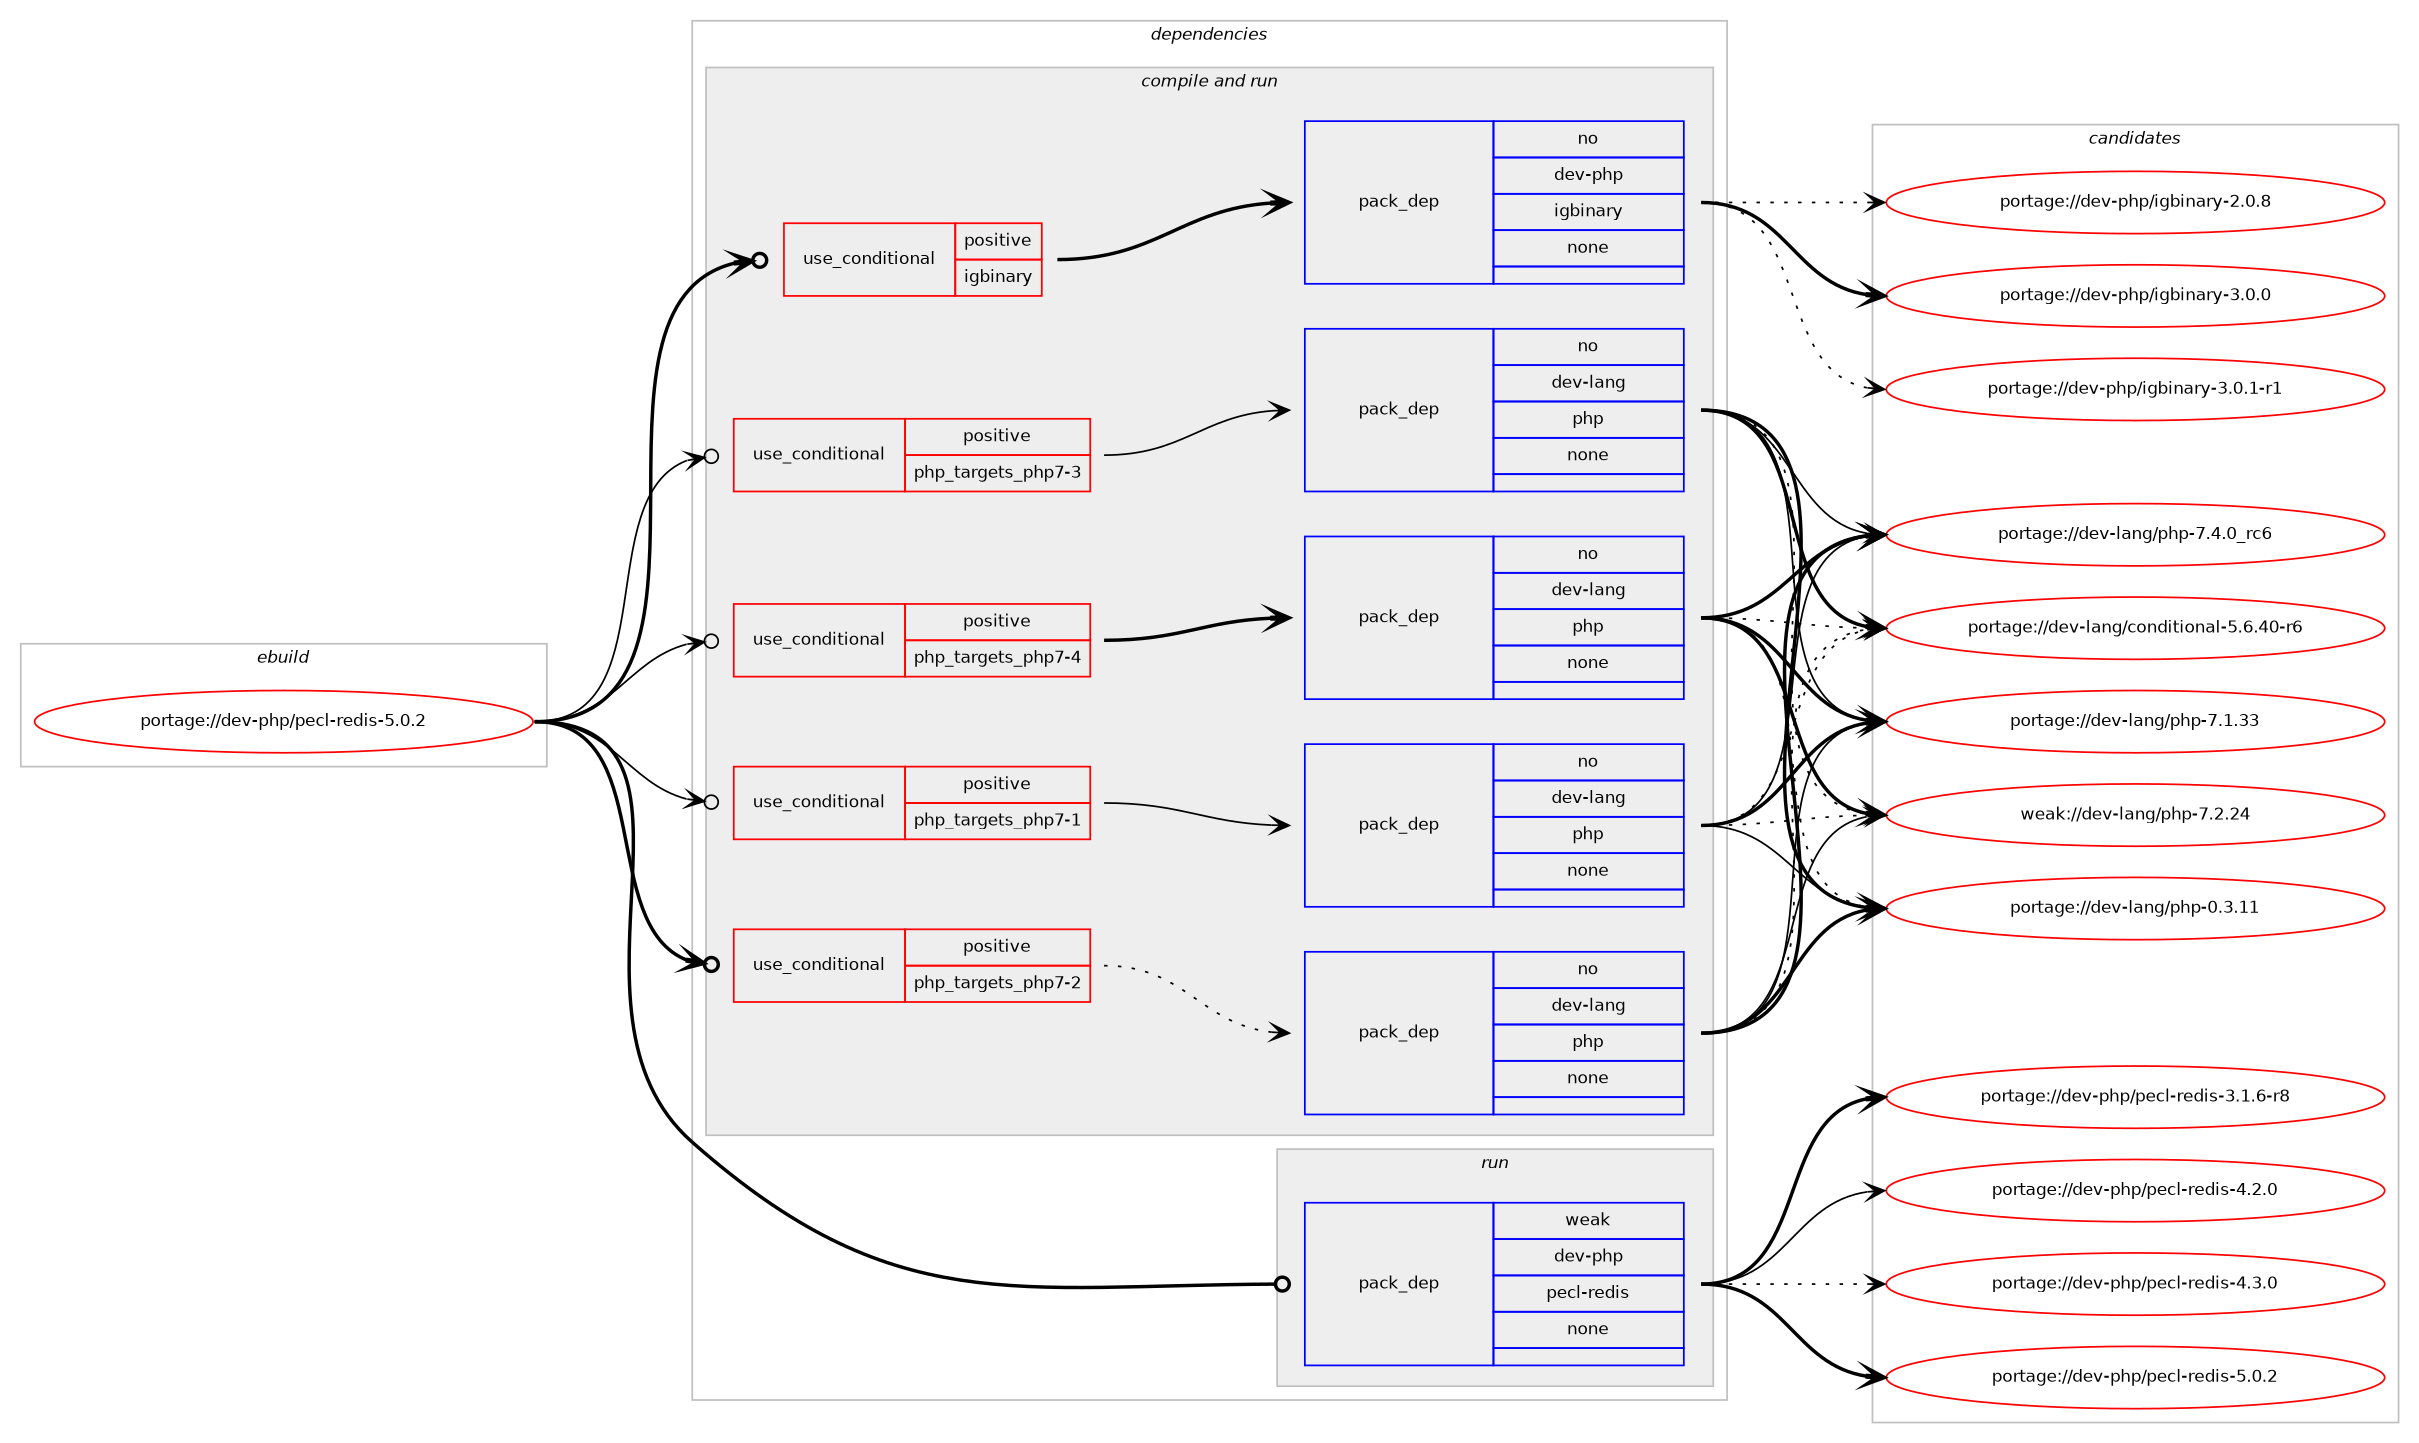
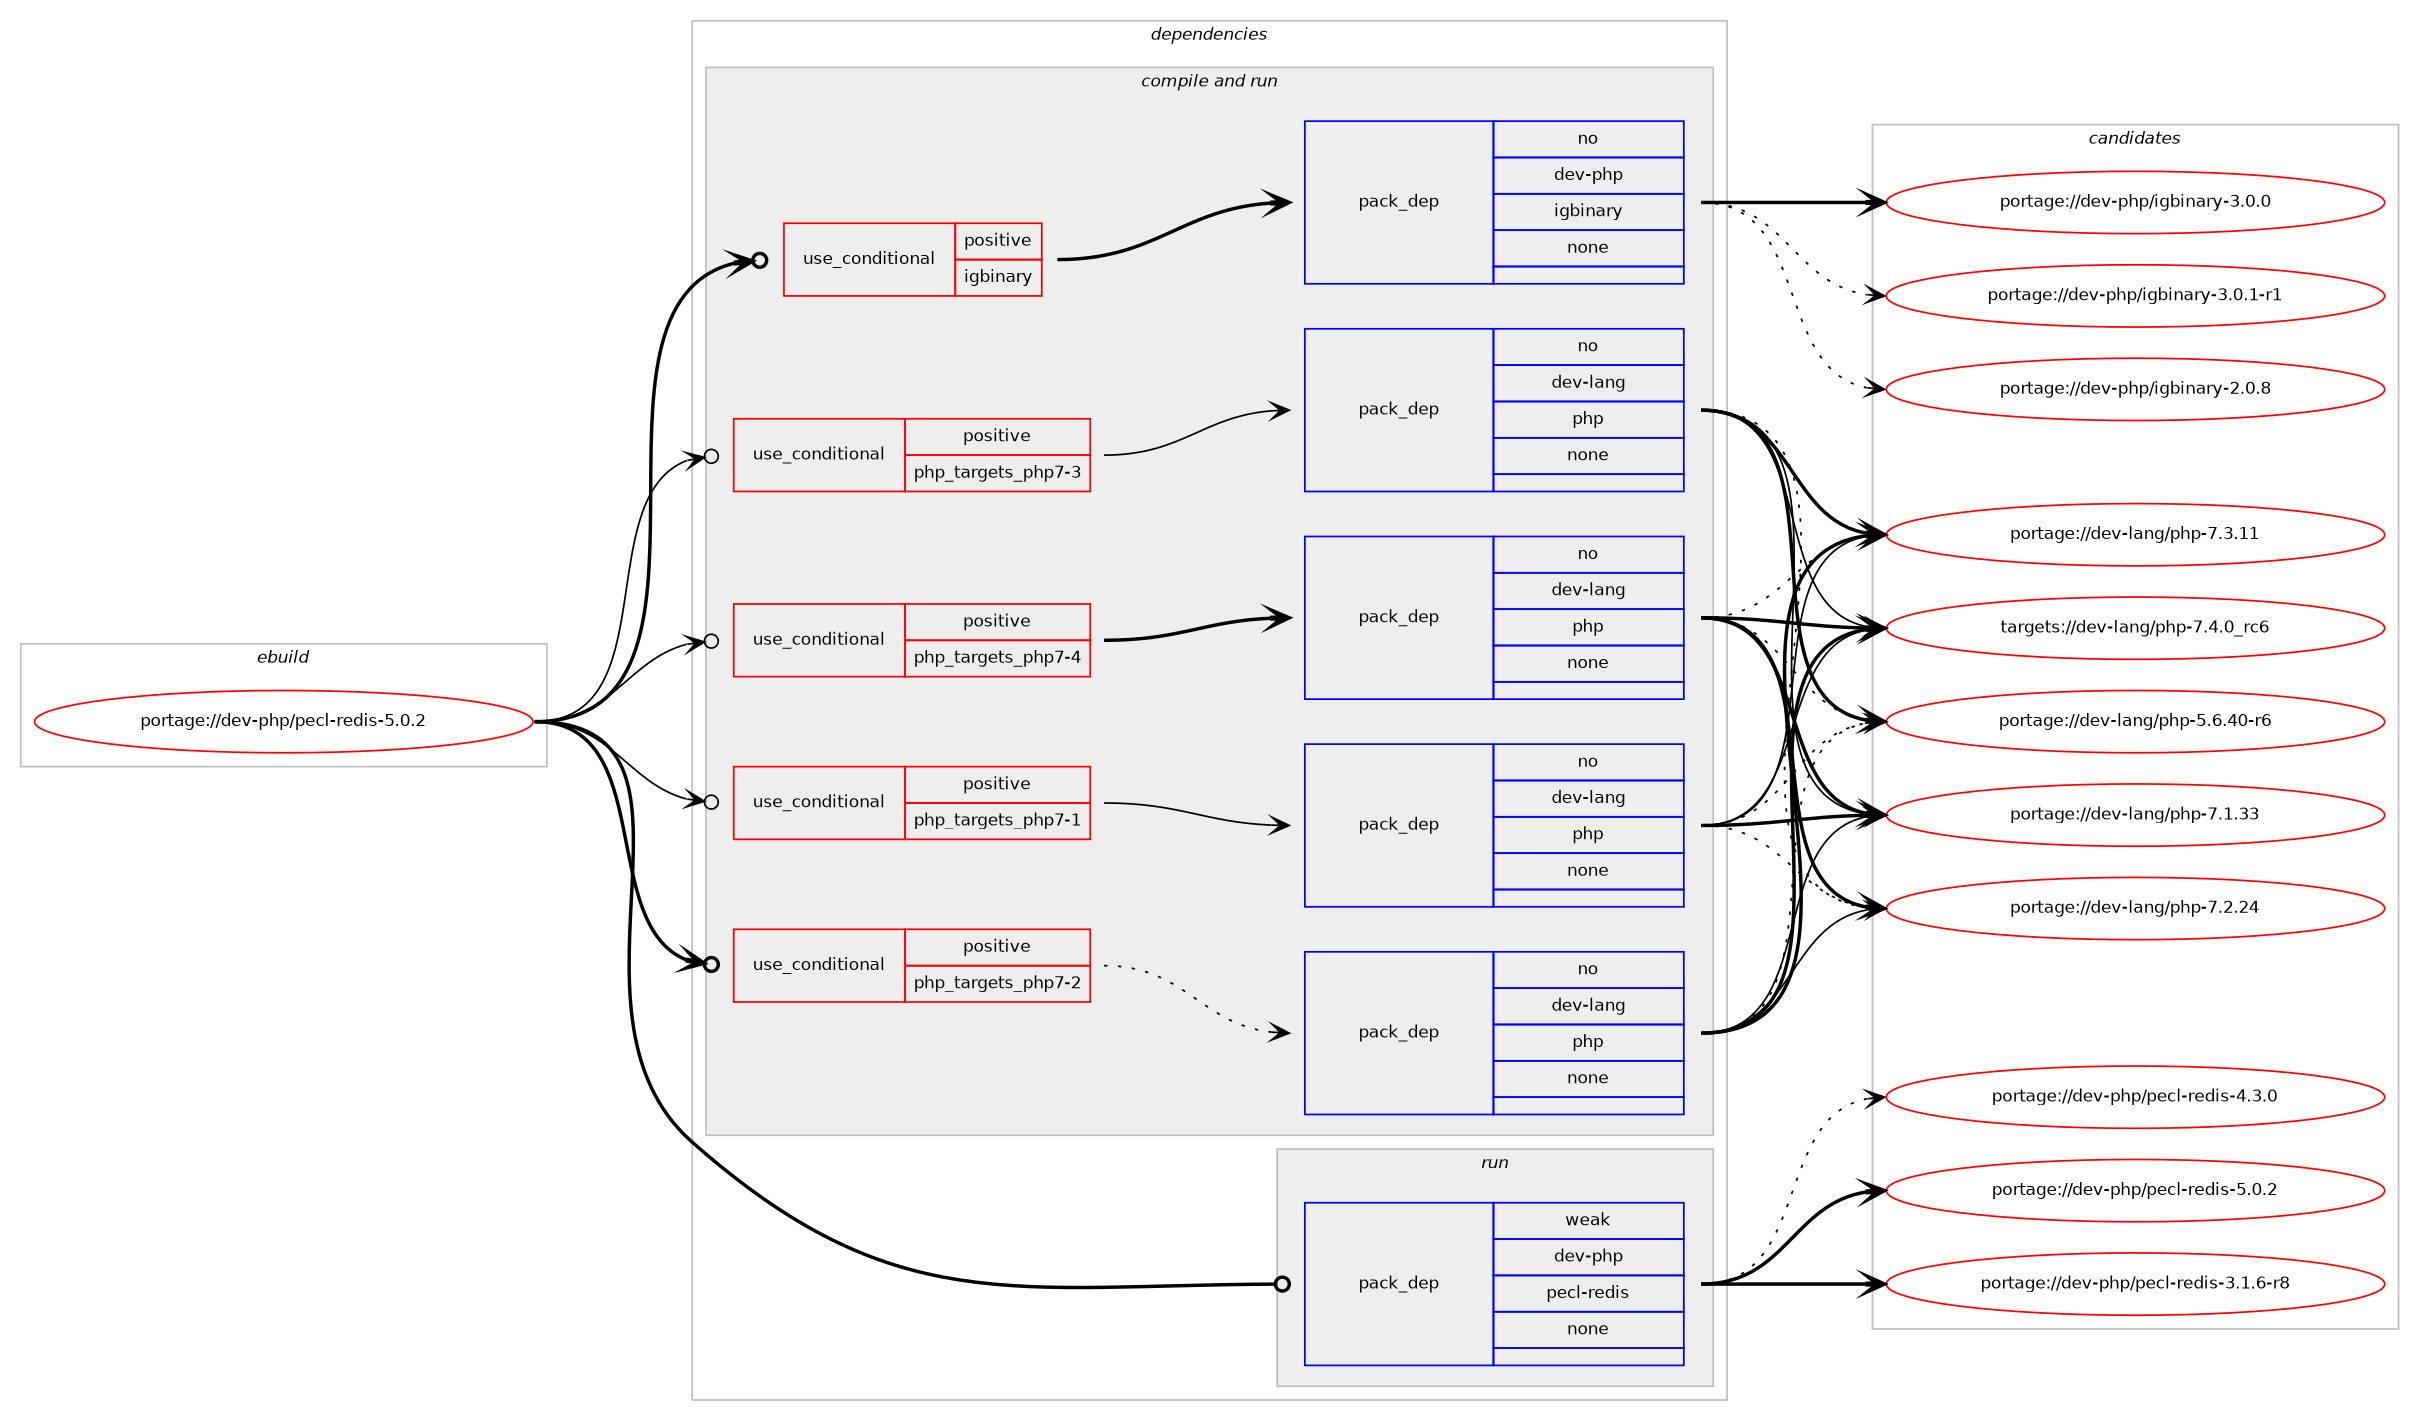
node "portage://dev-lang/php-7.4.0_rc6": label "portage://dev-lang/php-7.4.0_rc6" -> "targets://dev-lang/php-7.4.0_rc6"
node "portage://dev-lang/conditional-5.6.40-r6": label "portage://dev-lang/conditional-5.6.40-r6" -> "portage://dev-lang/php-5.6.40-r6"
node "weak://dev-lang/php-7.2.24": label "weak://dev-lang/php-7.2.24" -> "portage://dev-lang/php-7.2.24"
node "portage://dev-lang/php-0.3.11": label "portage://dev-lang/php-0.3.11" -> "portage://dev-lang/php-7.3.11"
node "portage://dev-php/pecl-redis-4.2.0": removed
